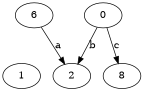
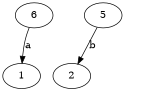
node "0": label "0" -> "5"
edge "6" -> "2": now "6" -> "1"
node "8": removed
